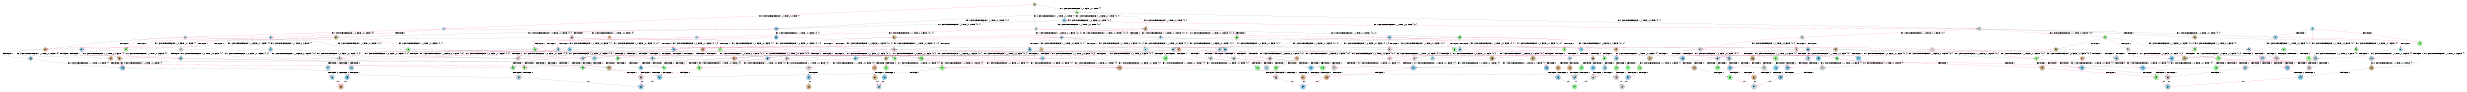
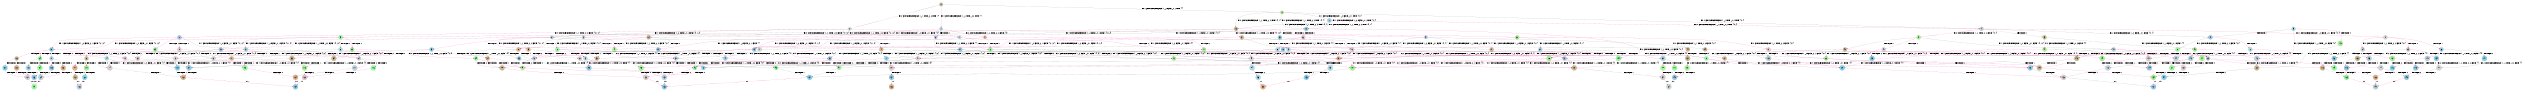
edge "12" -> "35": now "12" -> "107"
